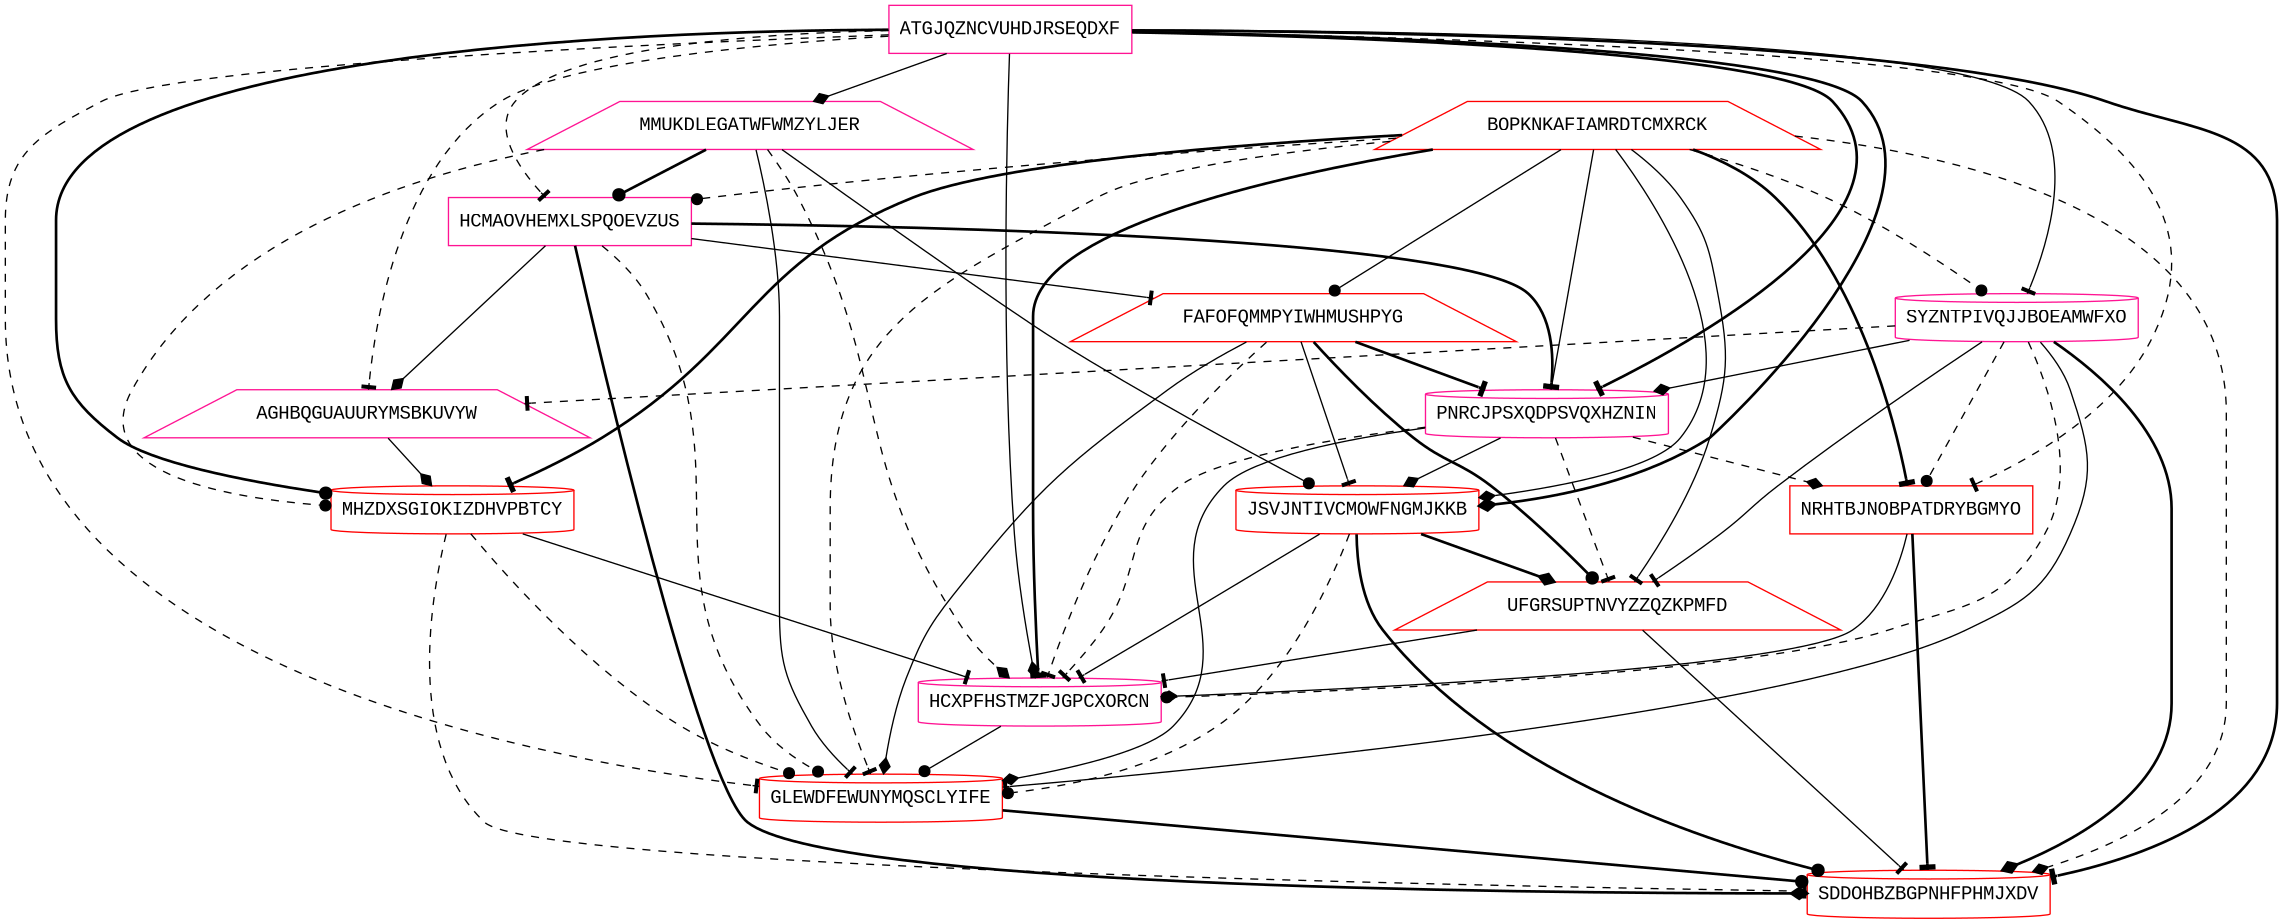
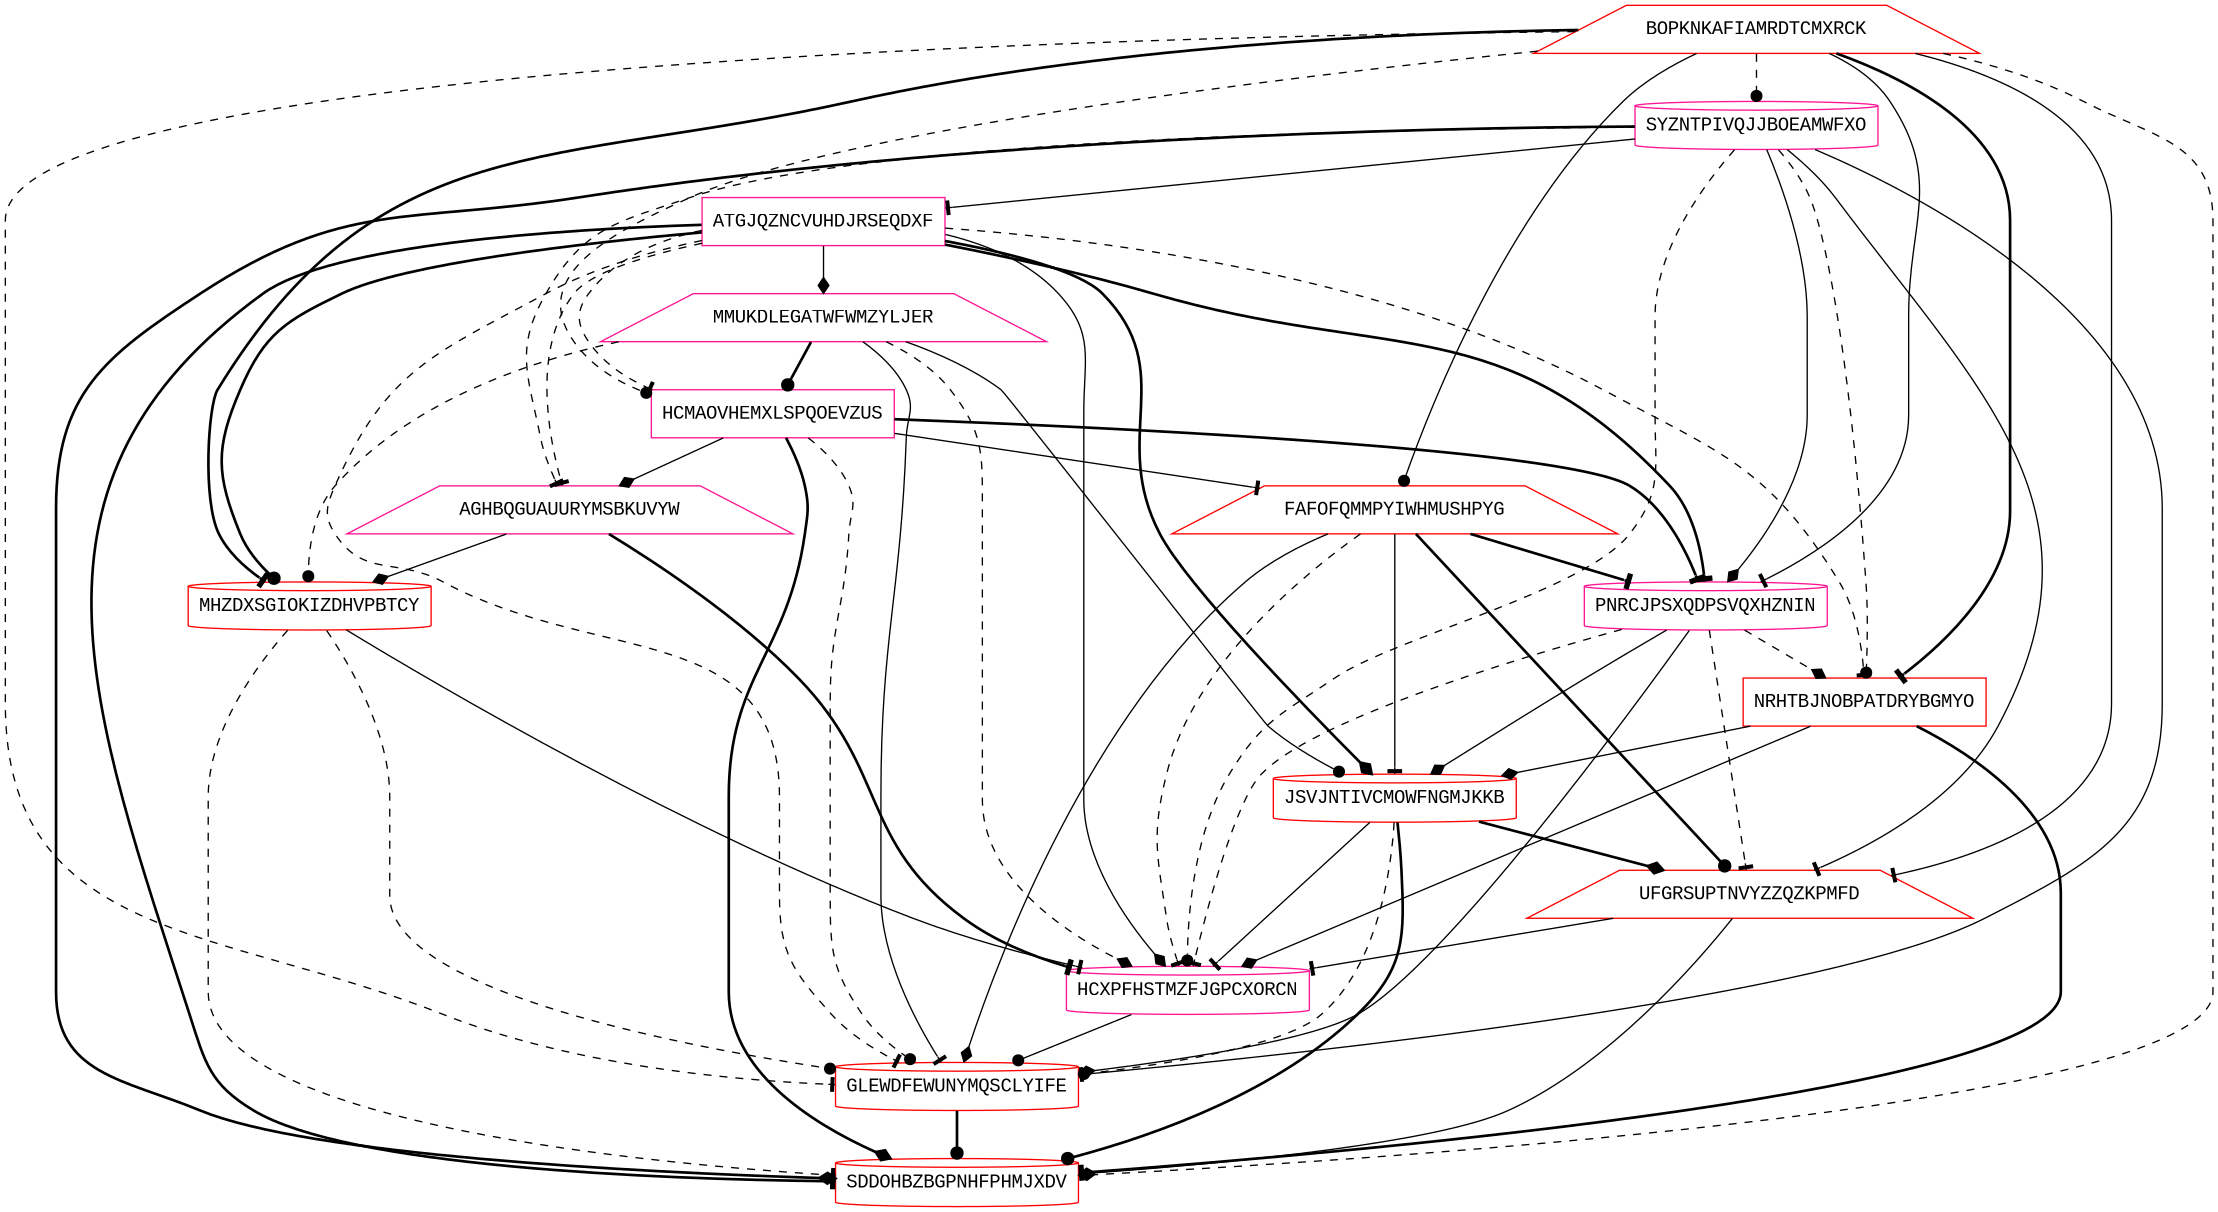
edge "ATGJQZNCVUHDJRSEQDXF" -> "SYZNTPIVQJJBOEAMWFXO": reversed
edge "BOPKNKAFIAMRDTCMXRCK" -> "HCXPFHSTMZFJGPCXORCN": now "AGHBQGUAUURYMSBKUVYW" -> "HCXPFHSTMZFJGPCXORCN"
edge "BOPKNKAFIAMRDTCMXRCK" -> "JSVJNTIVCMOWFNGMJKKB": now "NRHTBJNOBPATDRYBGMYO" -> "JSVJNTIVCMOWFNGMJKKB"
edge "UFGRSUPTNVYZZQZKPMFD" -> "SDDOHBZBGPNHFPHMJXDV": arrowhead tee -> diamond
